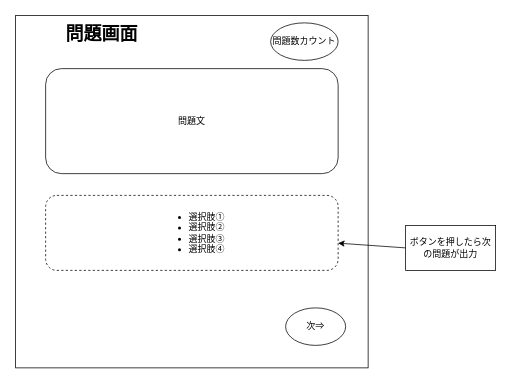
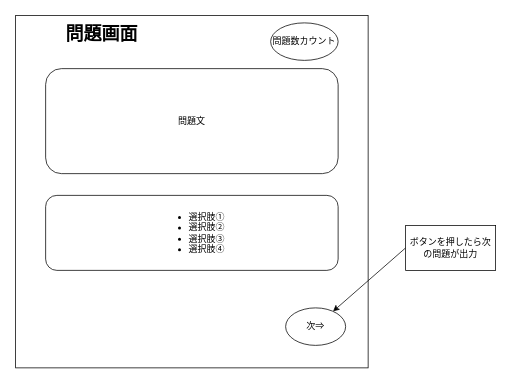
node "選択肢① 選択肢② 選択肢③ 選択肢④": style dashed -> solid
edge "ボタンを押したら次の問題が出力" -> "選択肢① 選択肢② 選択肢③ 選択肢④": now "ボタンを押したら次の問題が出力" -> "次⇒"
